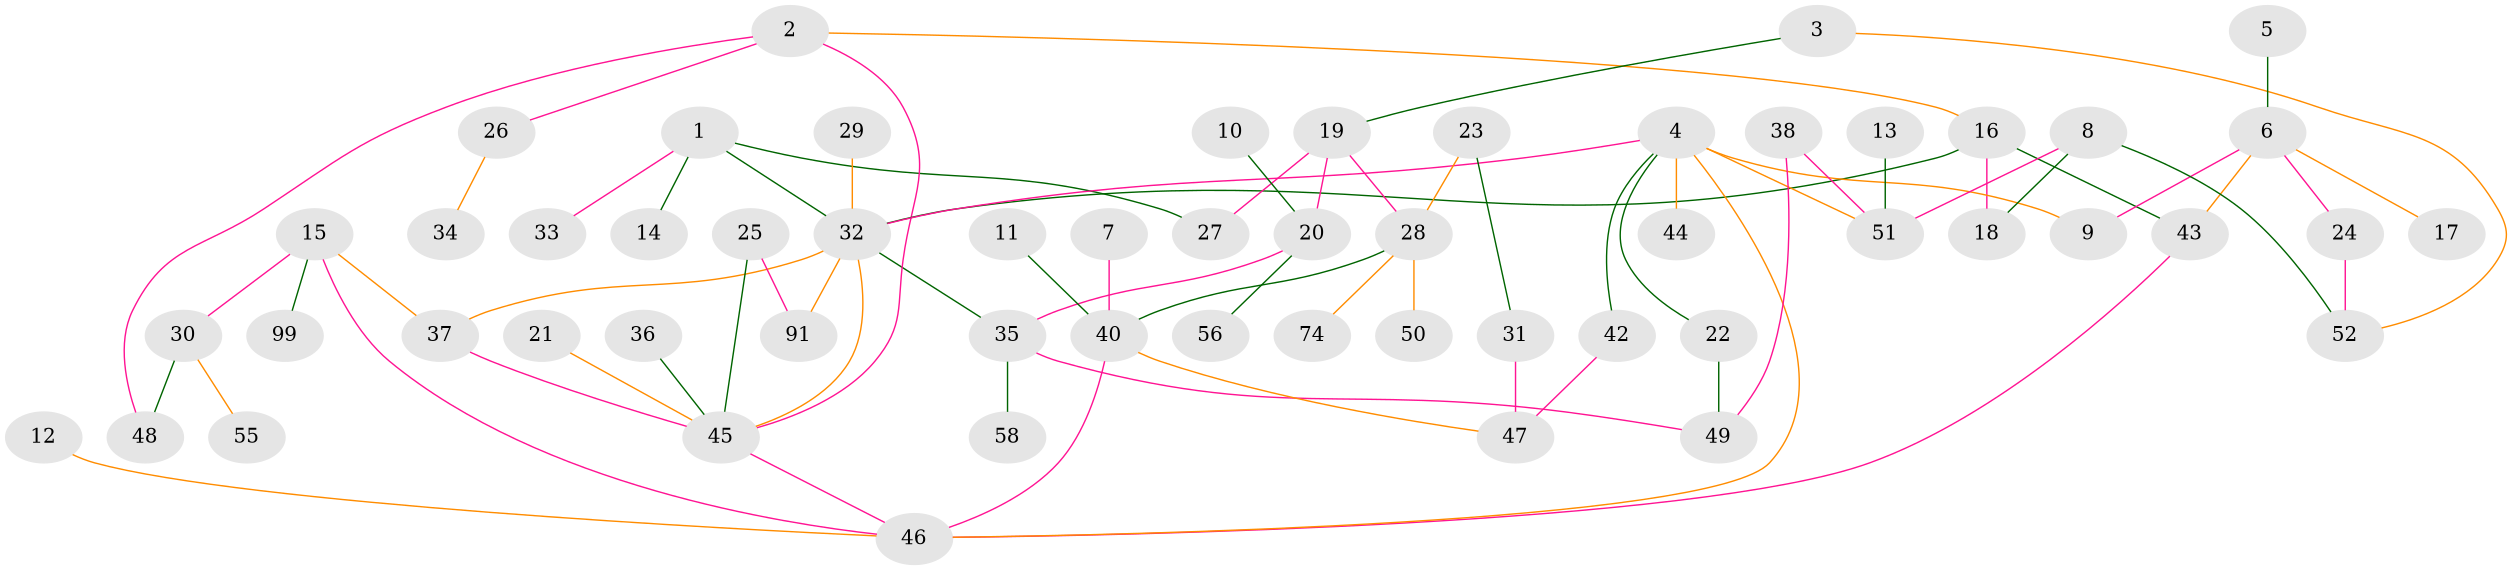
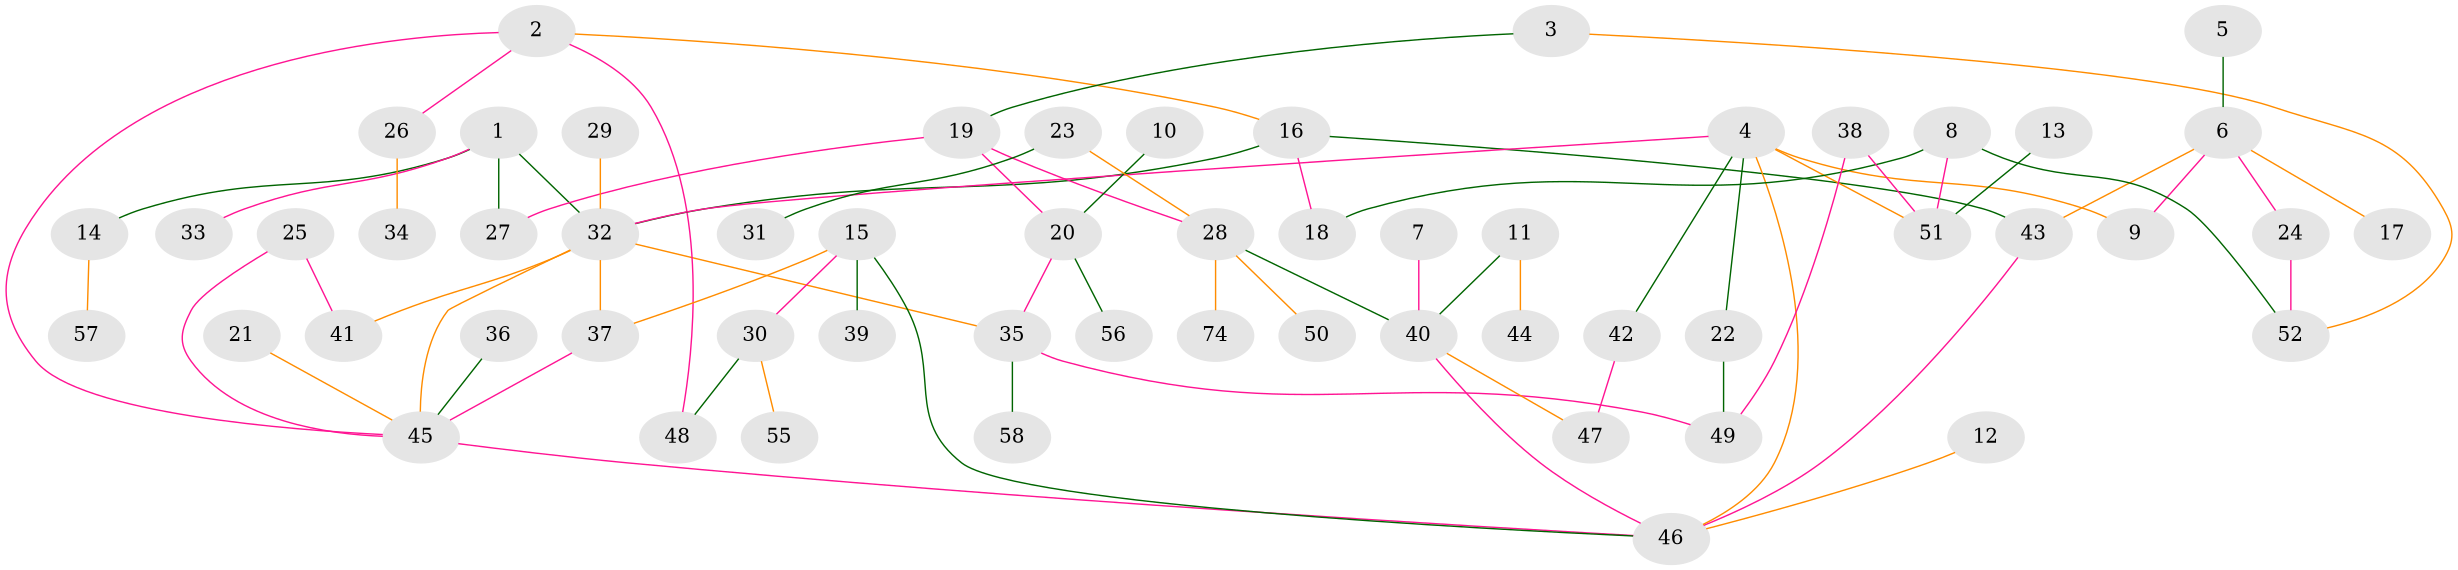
edge "4" -- "44": now "11" -- "44"
edge "32" -- "35": color darkgreen -> darkorange
node "57": added
node "99": label "99" -> "39"
edge "25" -- "45": color darkgreen -> deeppink
node "91": label "91" -> "41"
edge "31" -- "47": removed
edge "15" -- "46": color deeppink -> darkgreen
